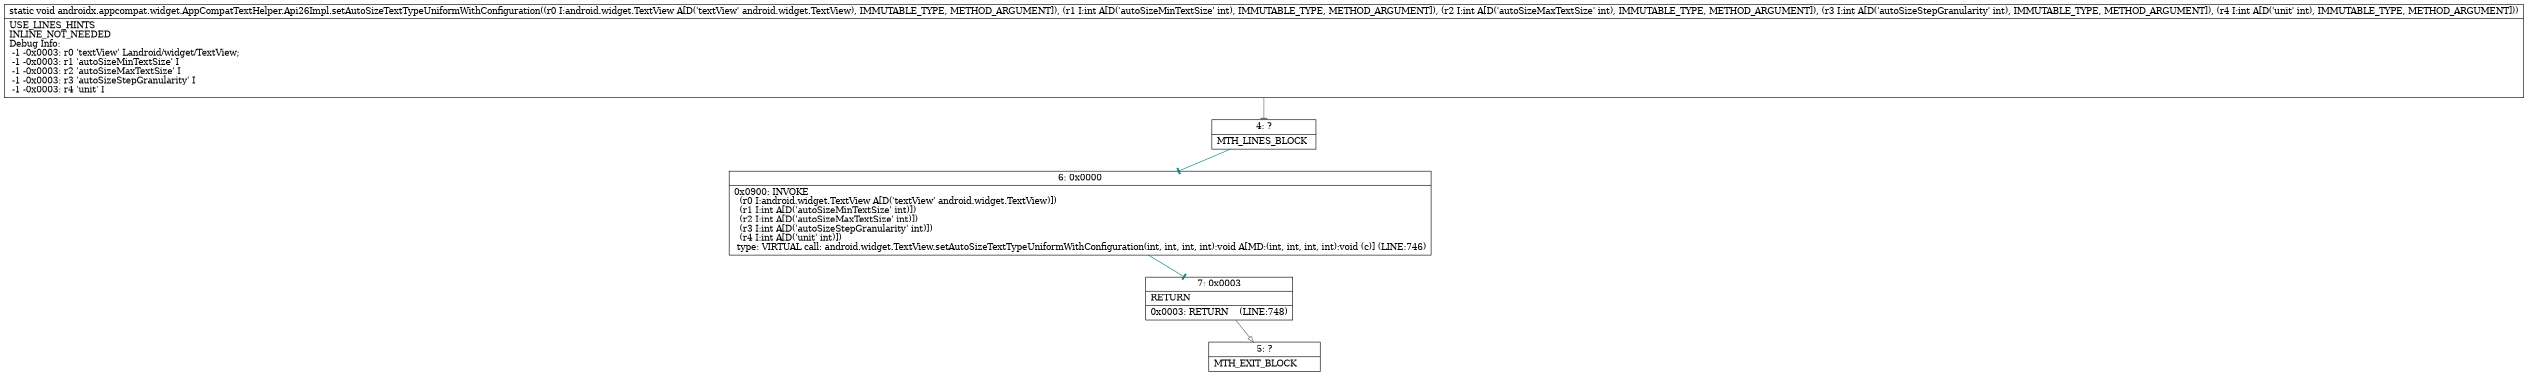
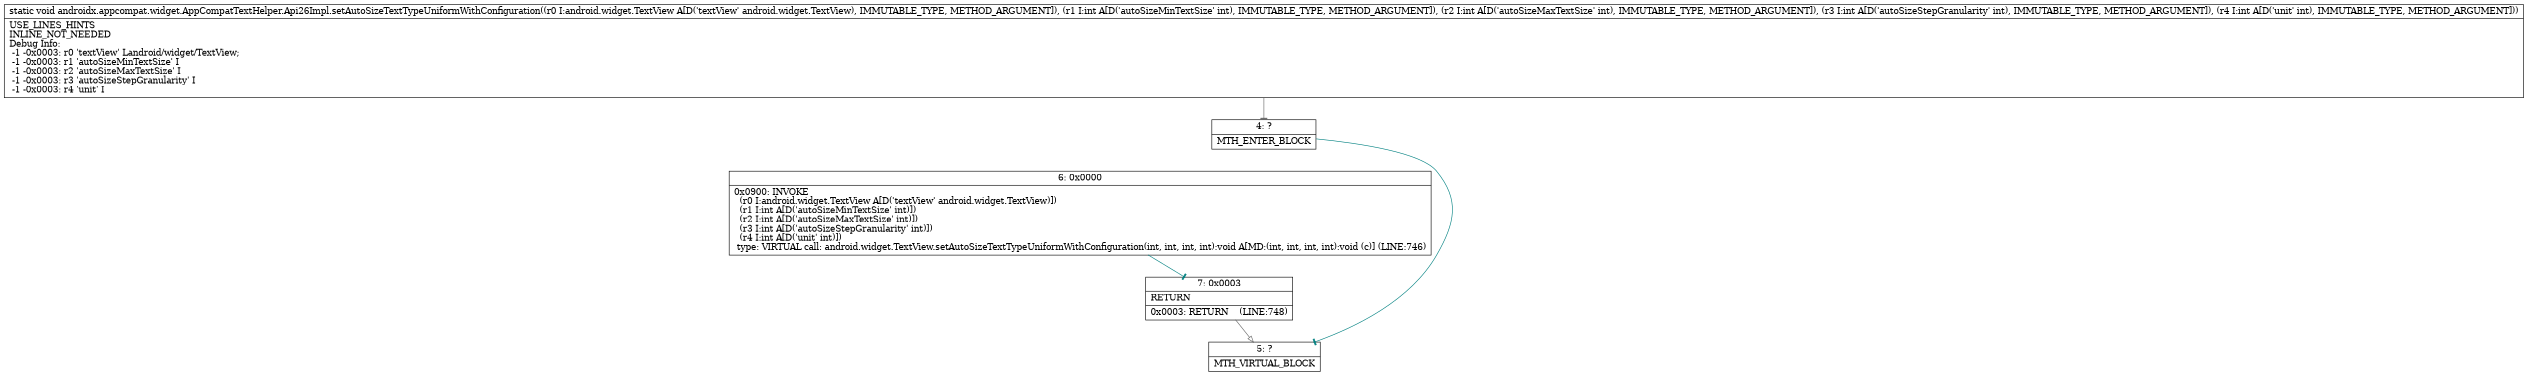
node "4: ?": text "MTH_LINES_BLOCK" -> "MTH_ENTER_BLOCK"
edge "4: ?" -> "6: 0x0000": now "4: ?" -> "5: ?"
node "5: ?": text "MTH_EXIT_BLOCK" -> "MTH_VIRTUAL_BLOCK"
